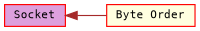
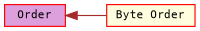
node "Socket": label "Socket" -> "Order"
